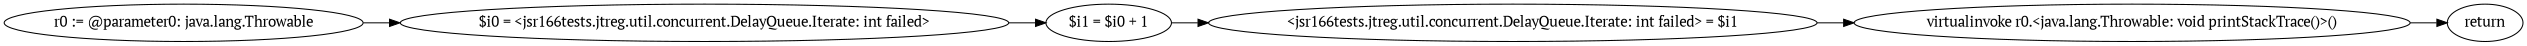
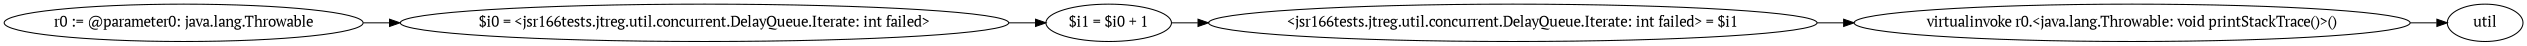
node "return": label "return" -> "util"
